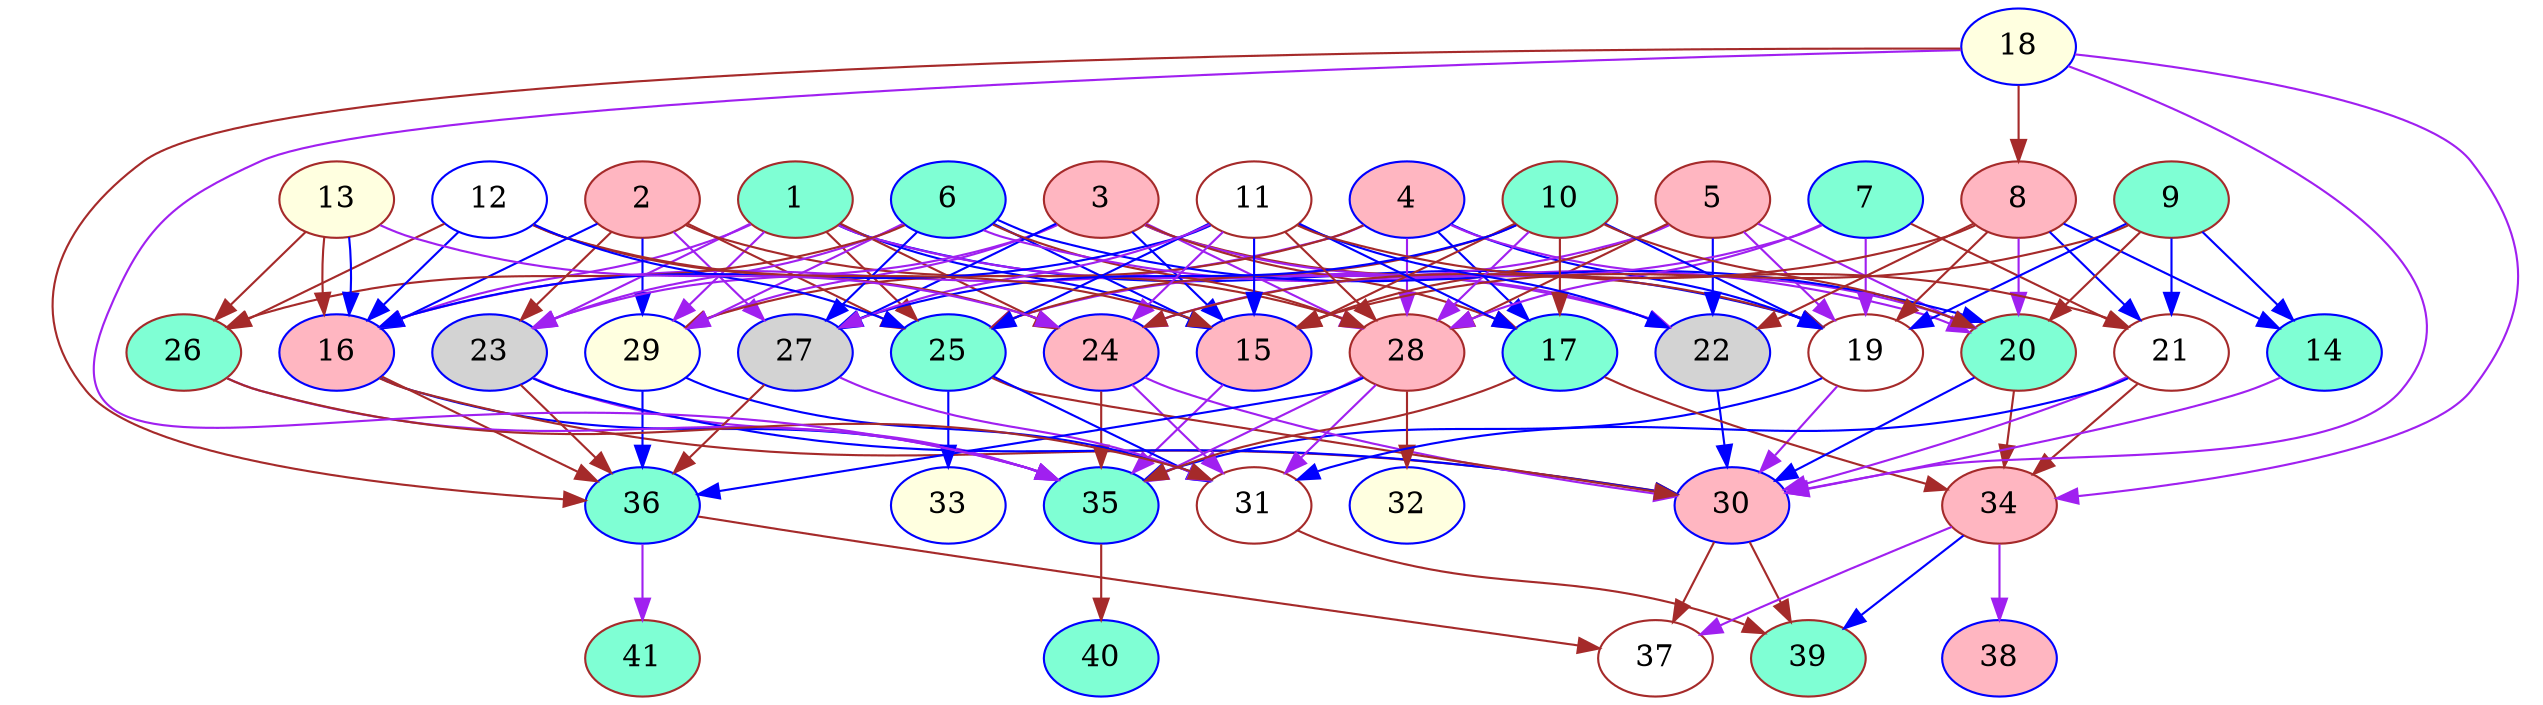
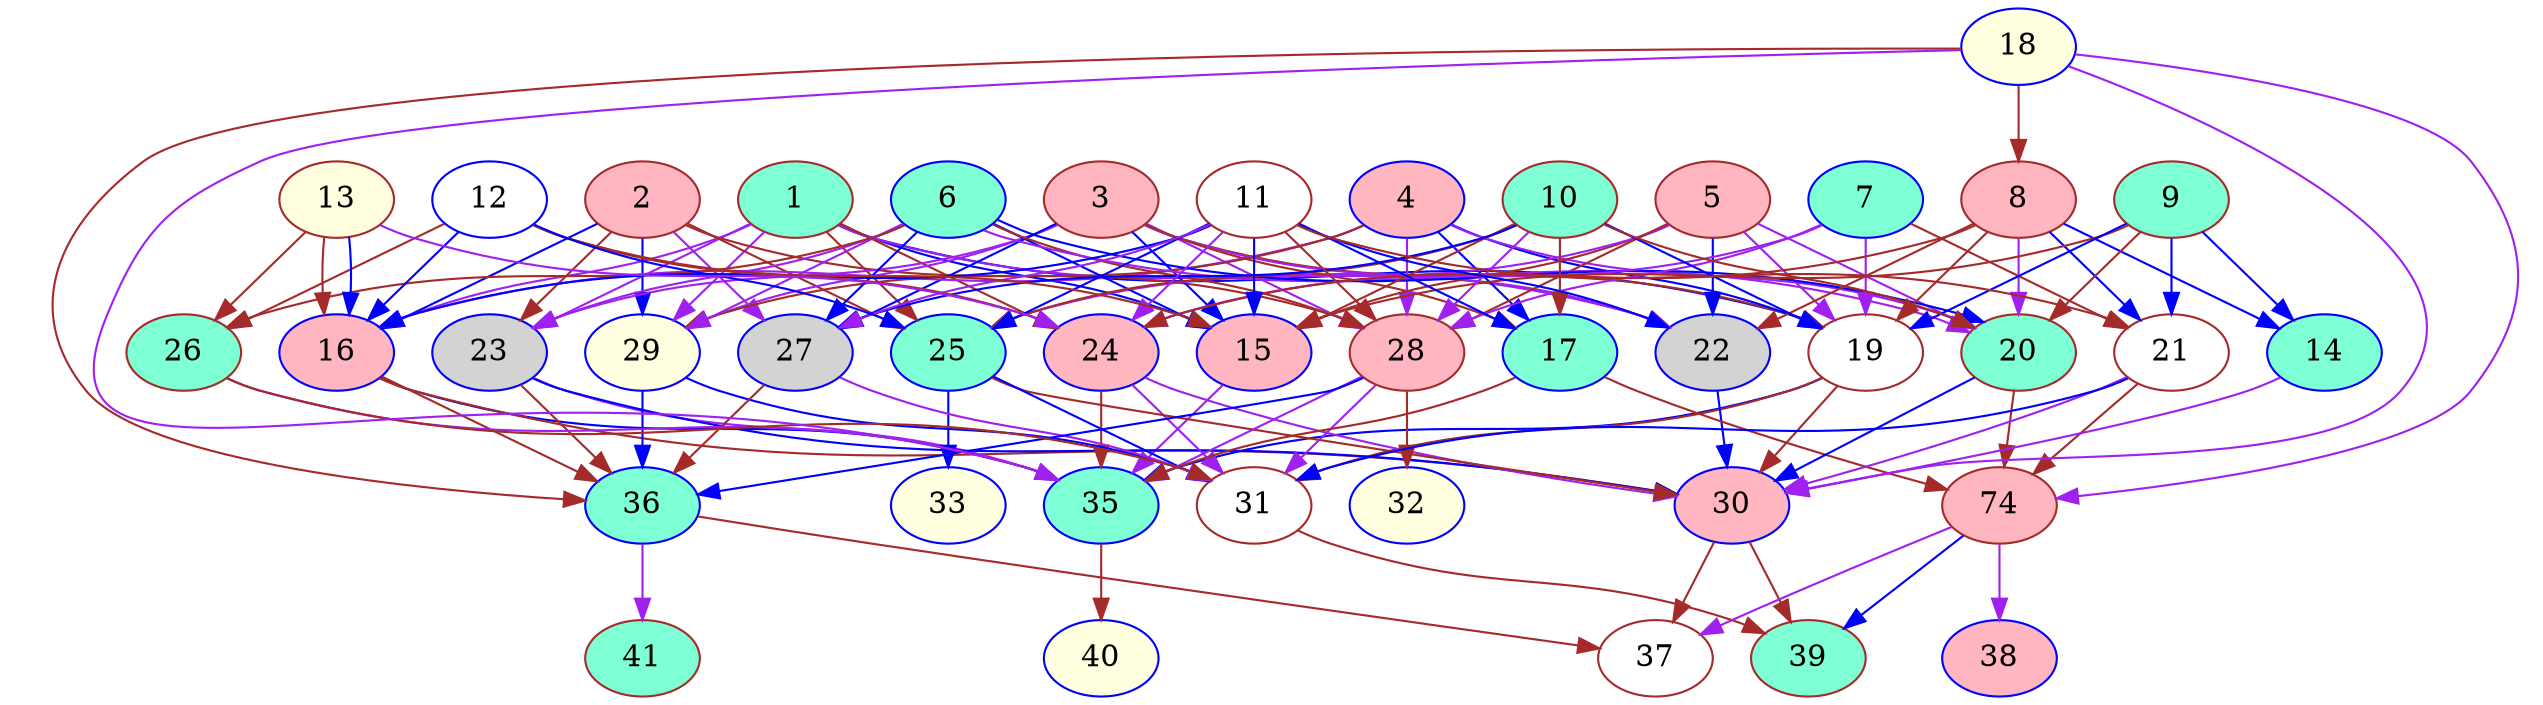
edge "19" -> "30": color purple -> brown
edge "19" -> "31": added
node "34": label "34" -> "74"
node "40": fillcolor aquamarine -> lightyellow
